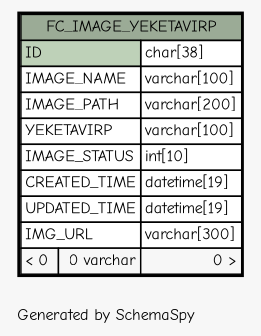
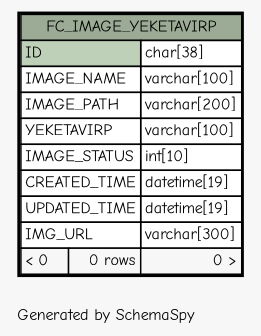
node "FC_IMAGE_YEKETAVIRP": text "0 varchar" -> "0 rows"
